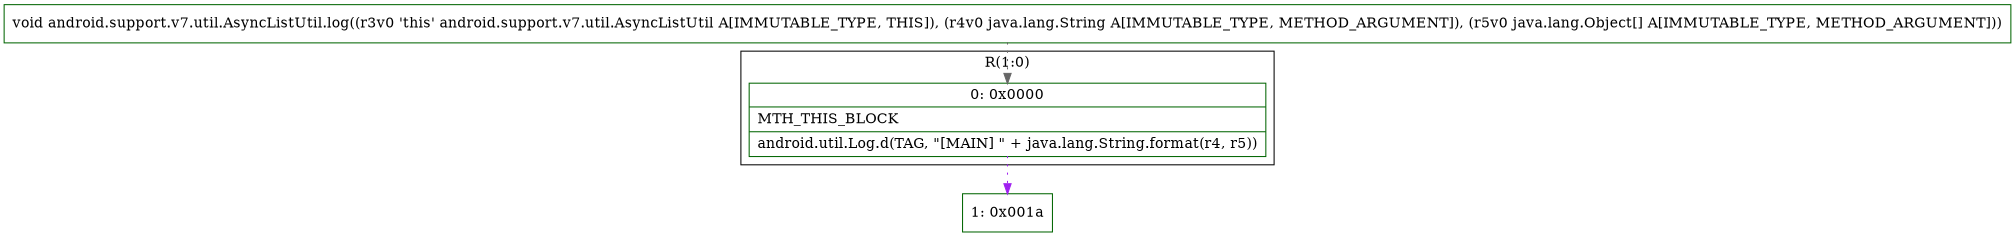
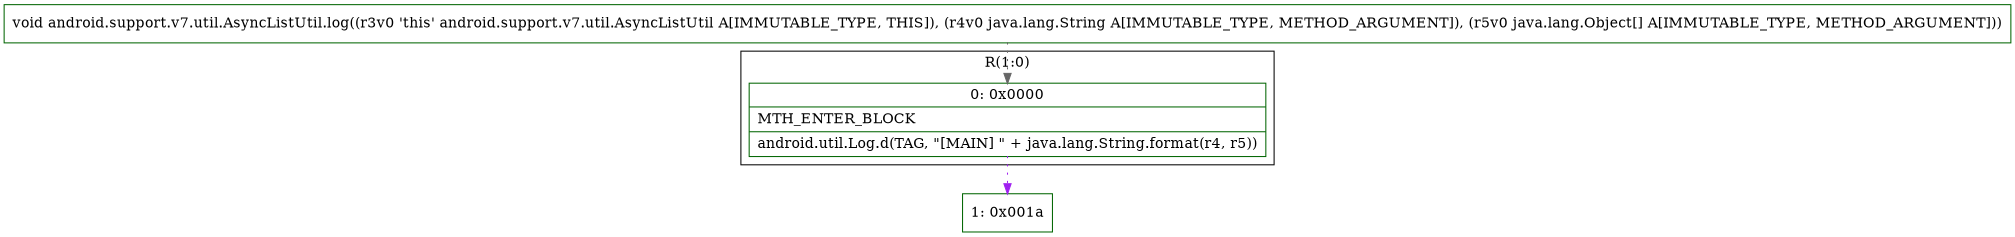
node "0: 0x0000": text "MTH_THIS_BLOCK" -> "MTH_ENTER_BLOCK"
